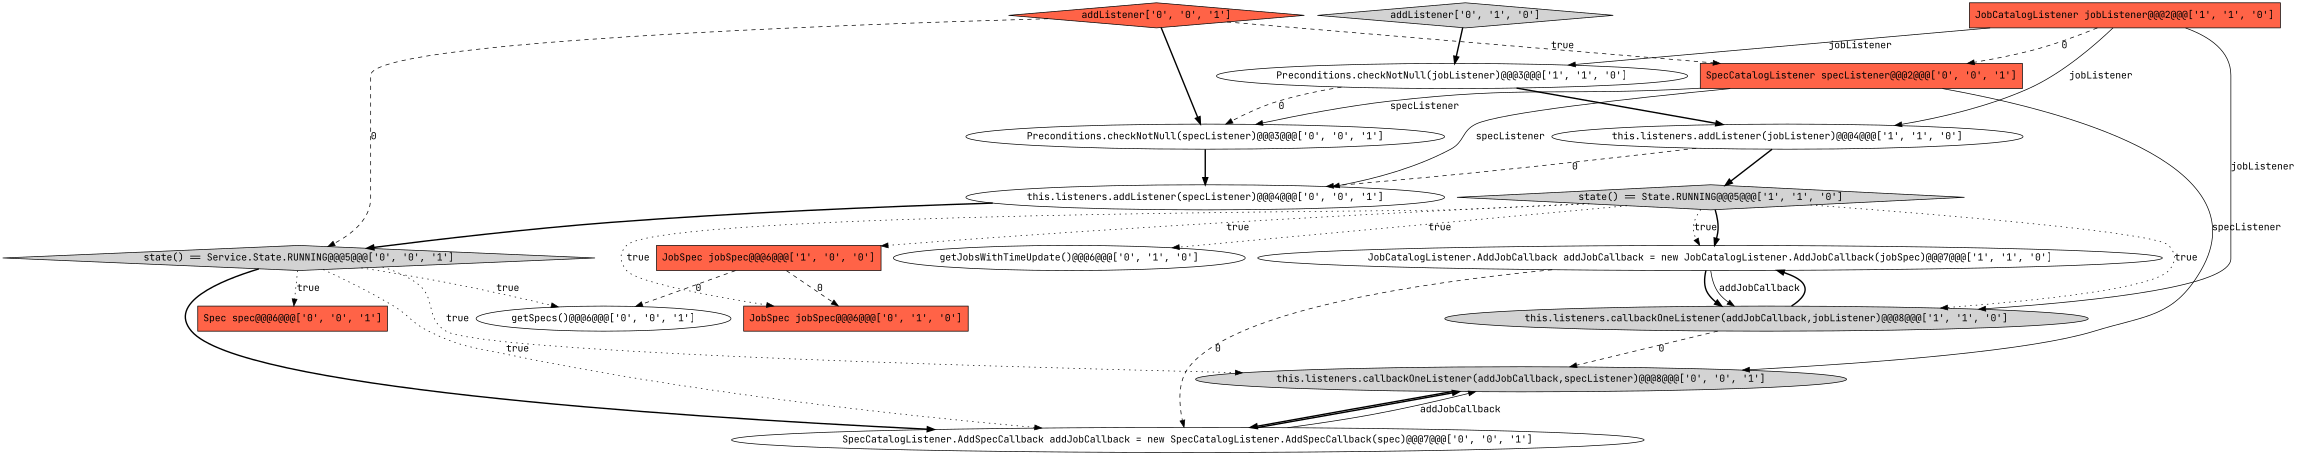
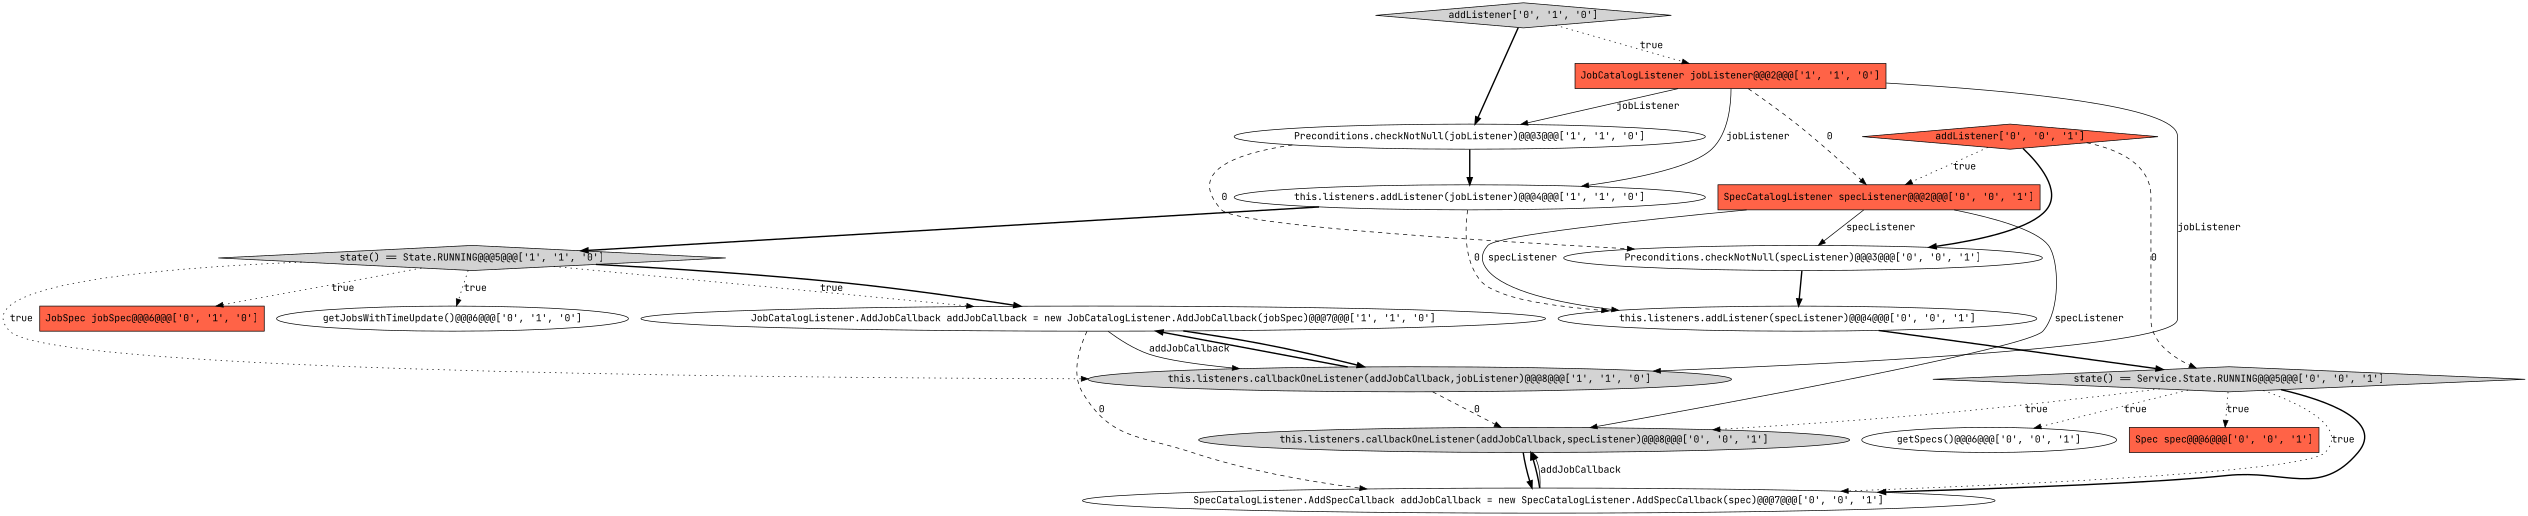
edge "addListener['0', '0', '1']" -> "SpecCatalogListener specListener@@@2@@@['0', '0', '1']": style dashed -> dotted
edge "addListener['0', '1', '0']" -> "JobCatalogListener jobListener@@@2@@@['1', '1', '0']": added, label "true"
node "JobSpec jobSpec@@@6@@@['1', '0', '0']": removed
